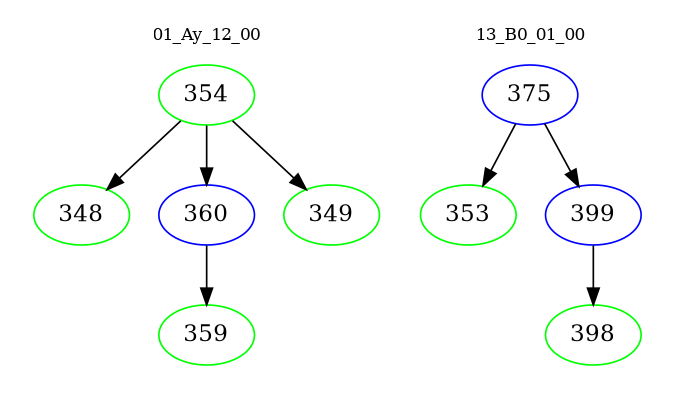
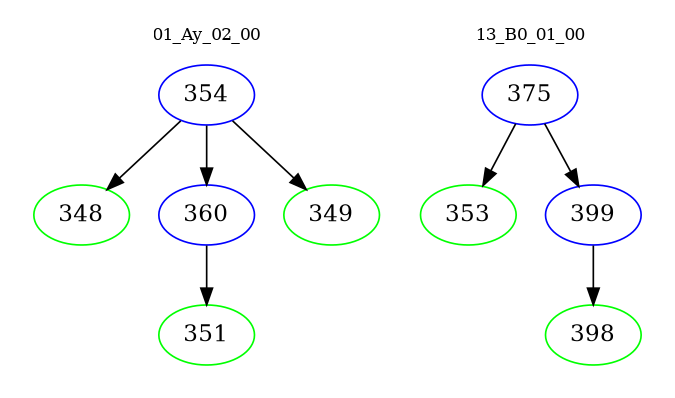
cluster "01_Ay_12_00": label "01_Ay_12_00" -> "01_Ay_02_00"
node "354": color green -> blue
node "359": label "359" -> "351"
